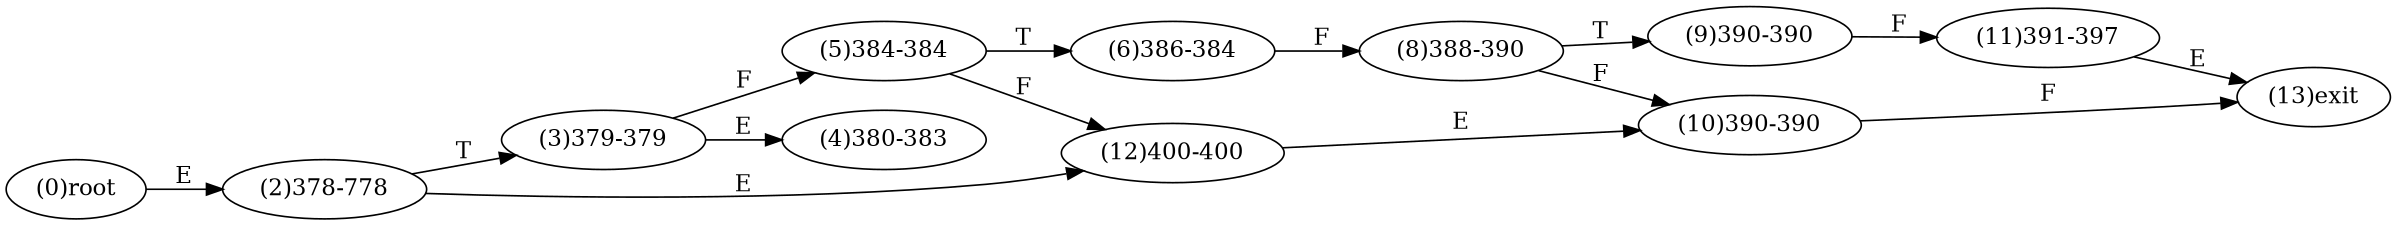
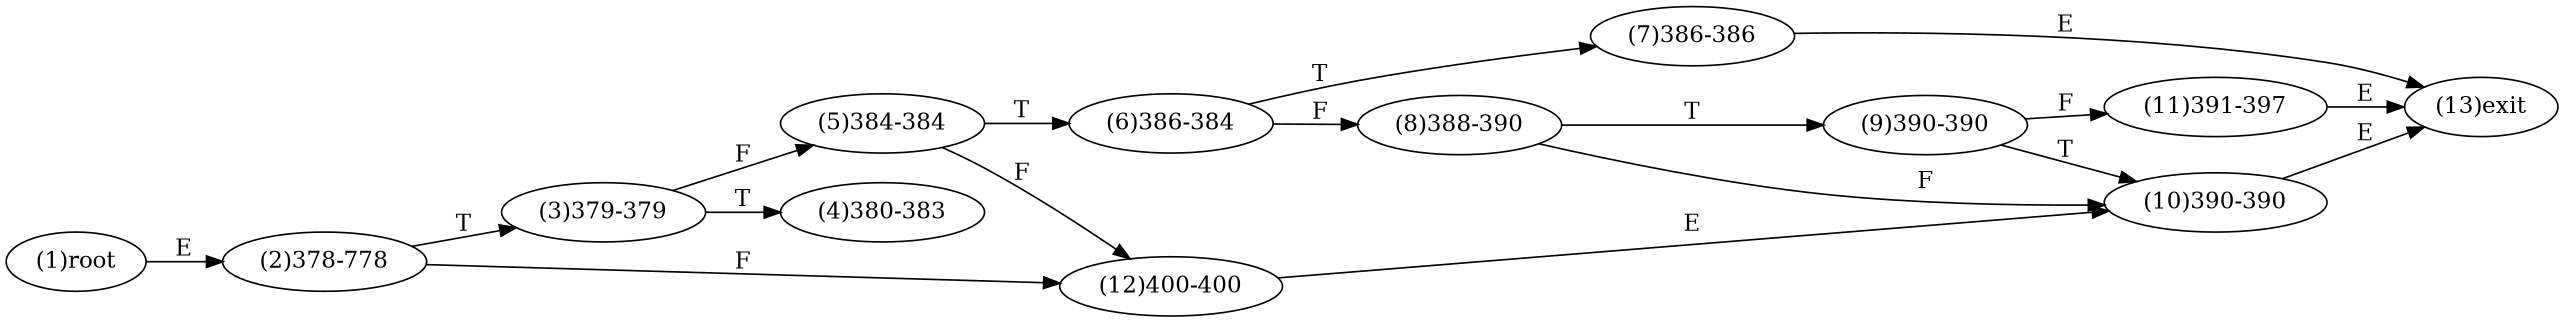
node "(7)386-386": added
edge "(10)390-390" -> "(13)exit": label "F" -> "E"
edge "(3)379-379" -> "(4)380-383": label "E" -> "T"
edge "(9)390-390" -> "(10)390-390": added, label "T"
edge "(2)378-778" -> "(12)400-400": label "E" -> "F"
node "(0)root": label "(0)root" -> "(1)root"
